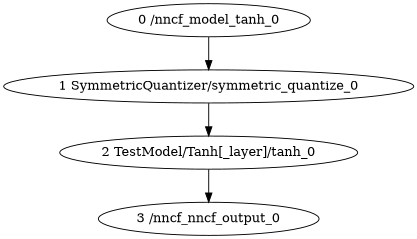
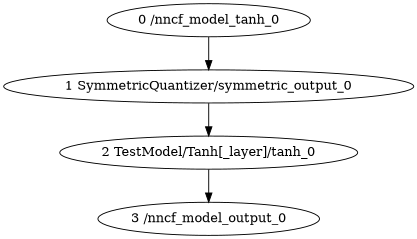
node "1 SymmetricQuantizer/symmetric_quantize_0": label "1 SymmetricQuantizer/symmetric_quantize_0" -> "1 SymmetricQuantizer/symmetric_output_0"
node "3 /nncf_nncf_output_0": label "3 /nncf_nncf_output_0" -> "3 /nncf_model_output_0"
